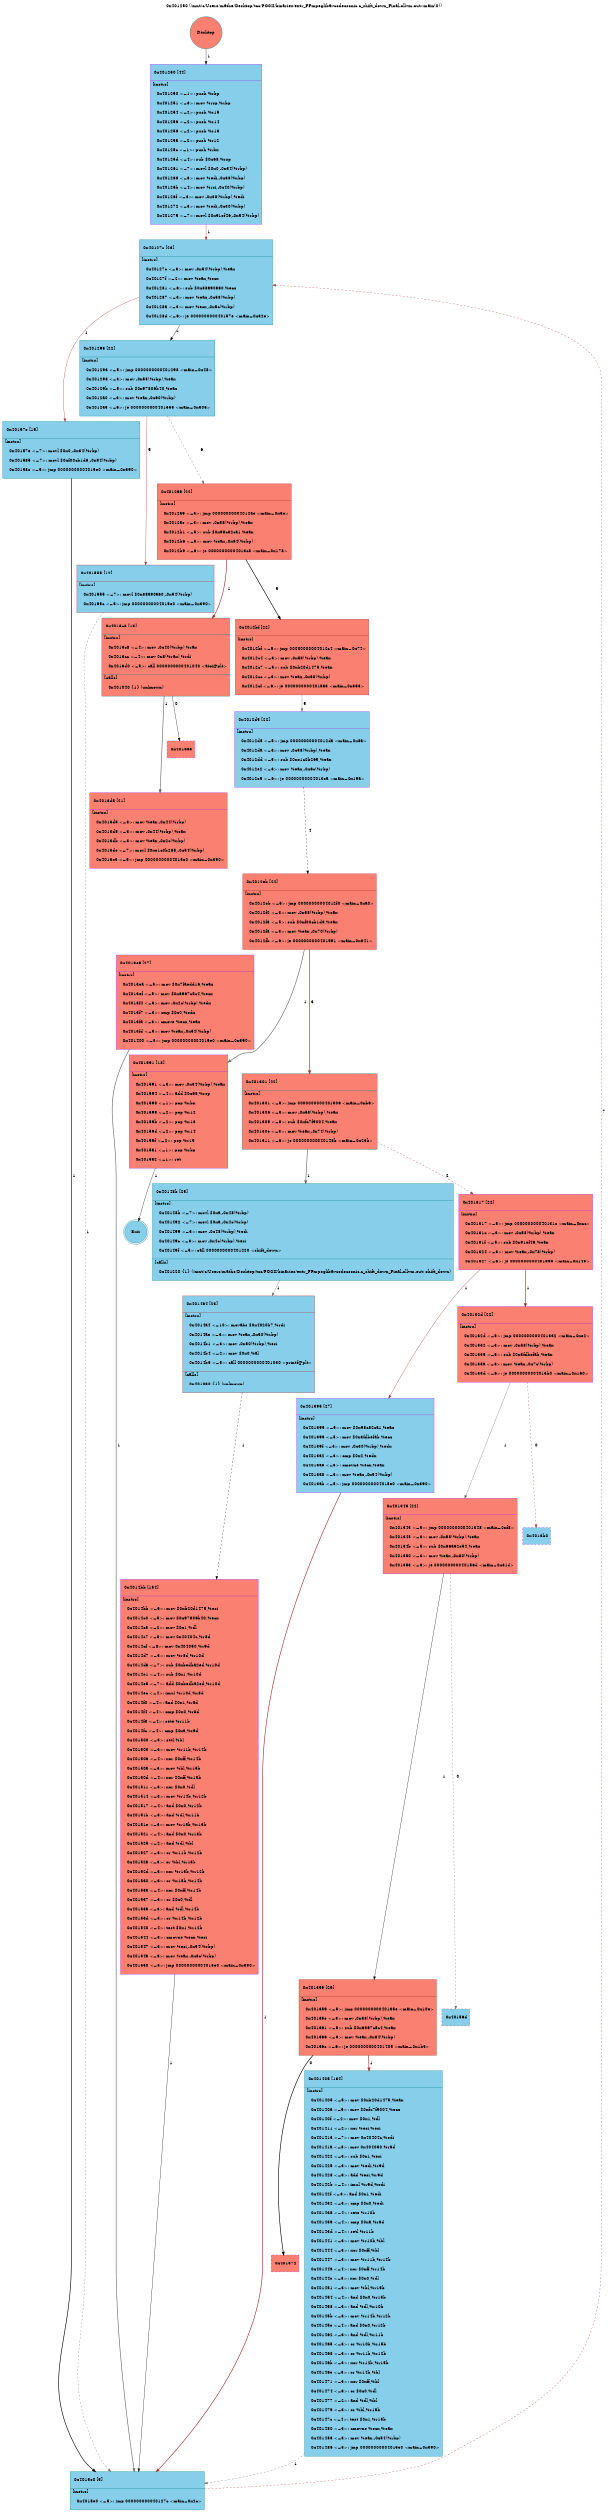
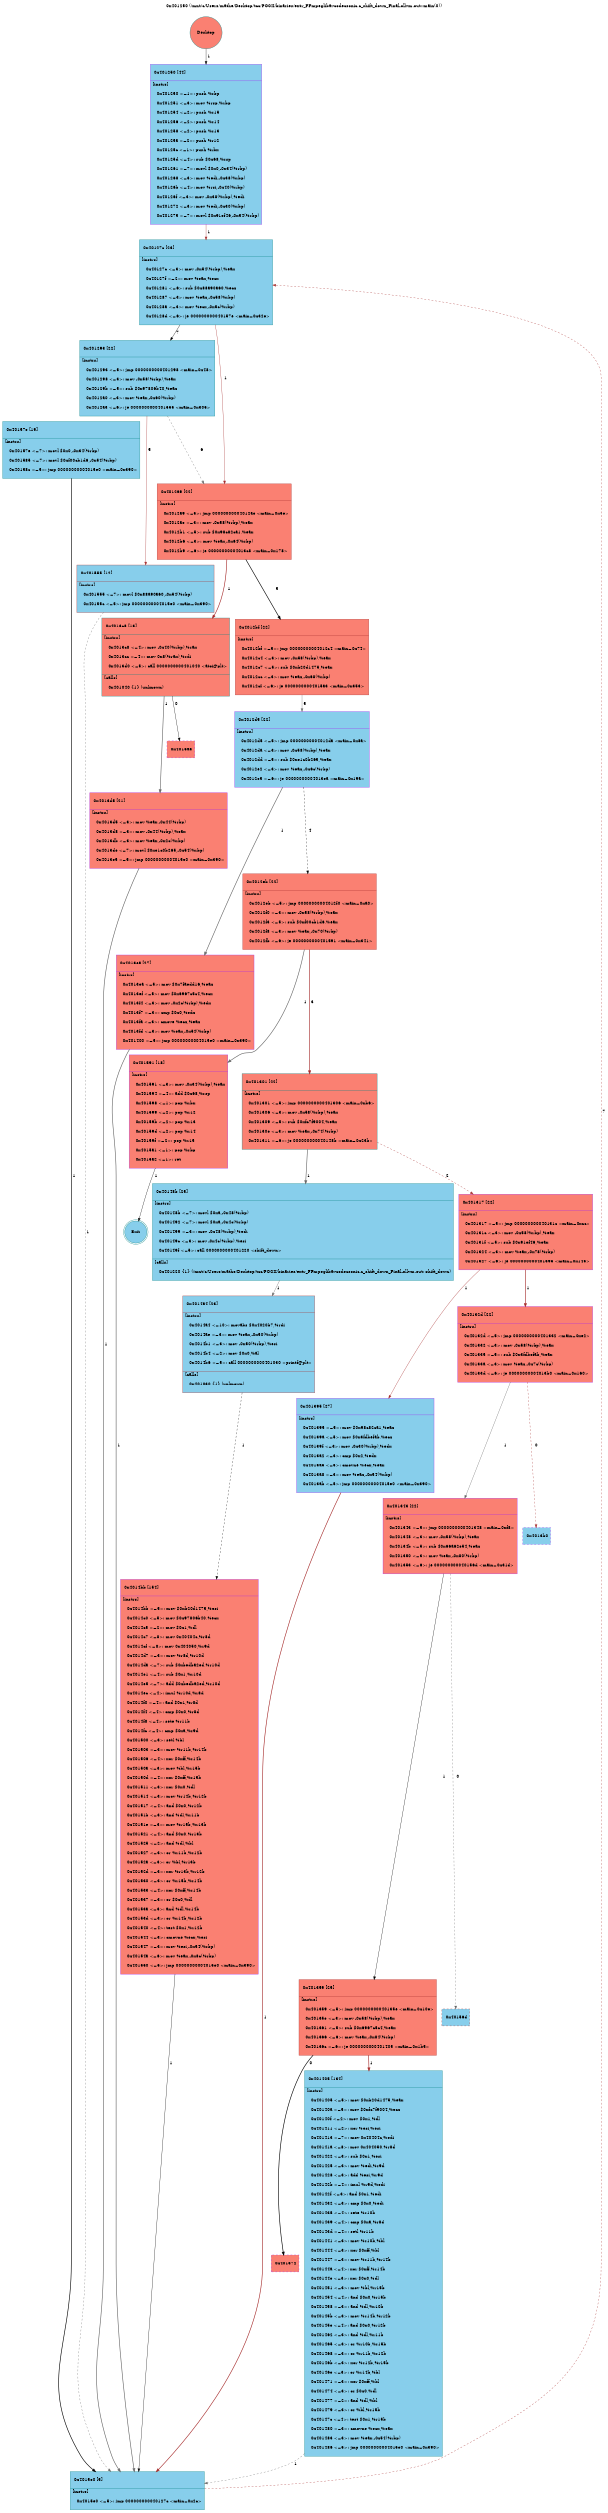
edge "0x40127c [23]" -> "0x40157e [19]": now "0x40127c [23]" -> "0x4012a9 [22]"
edge "0x4012d5 [22]" -> "0x4013ea [27]": added, label "1"
edge "0x4013d5 [21]" -> "0x4015e0 [5]": added, label "1"
